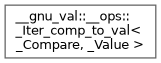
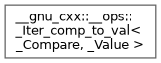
node "__gnu_val::__ops:: _Iter_comp_to_val< _Compare, _Value >": label "__gnu_val::__ops:: _Iter_comp_to_val< _Compare, _Value >" -> "__gnu_cxx::__ops:: _Iter_comp_to_val< _Compare, _Value >"
